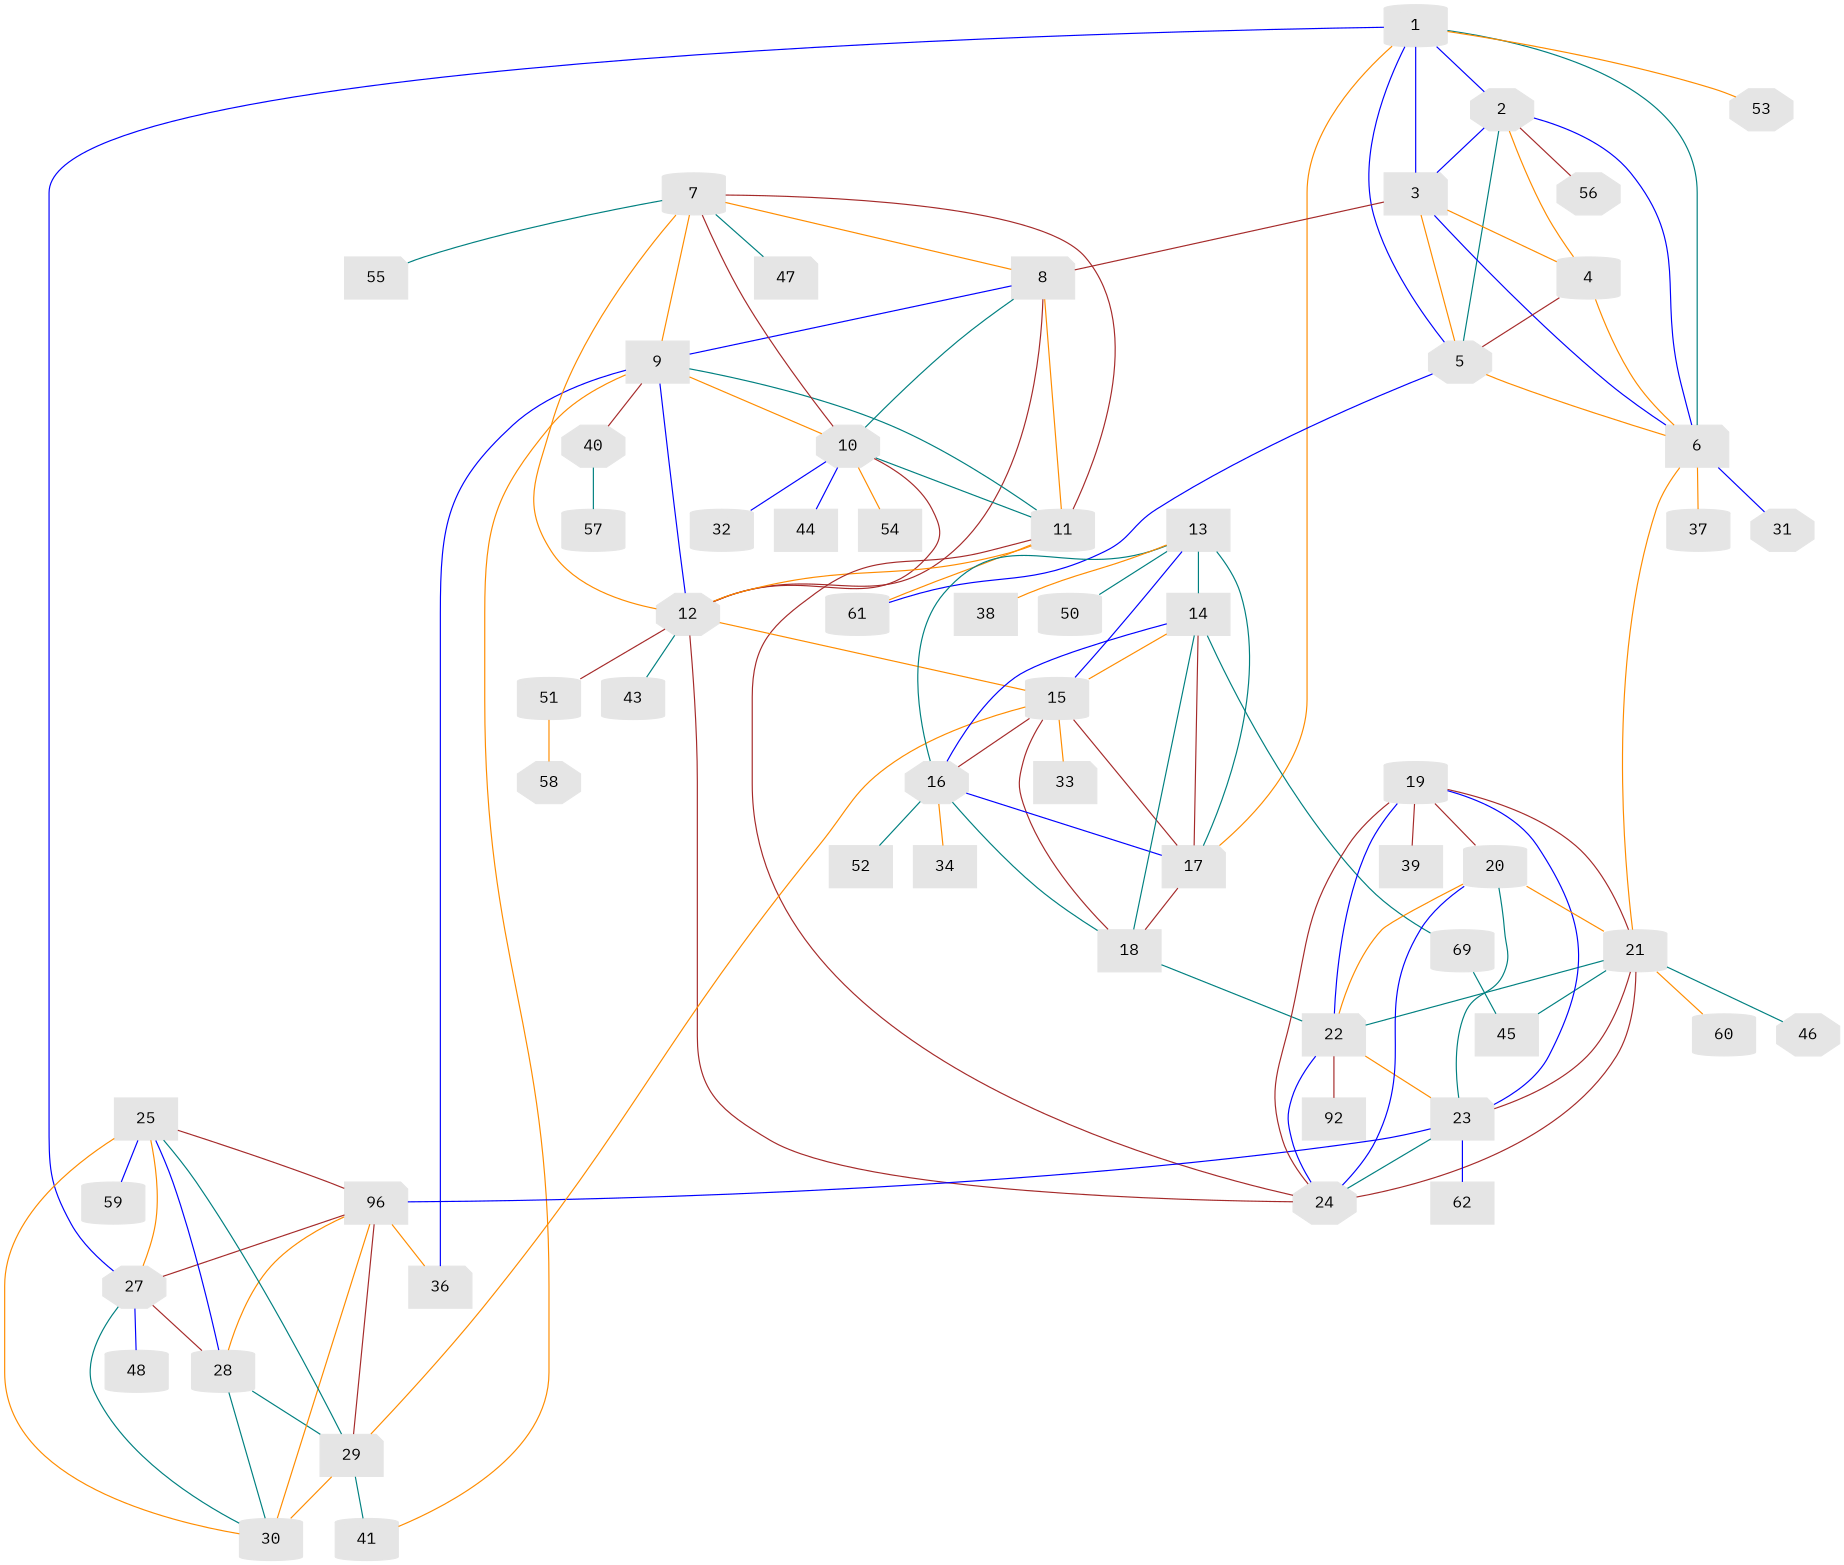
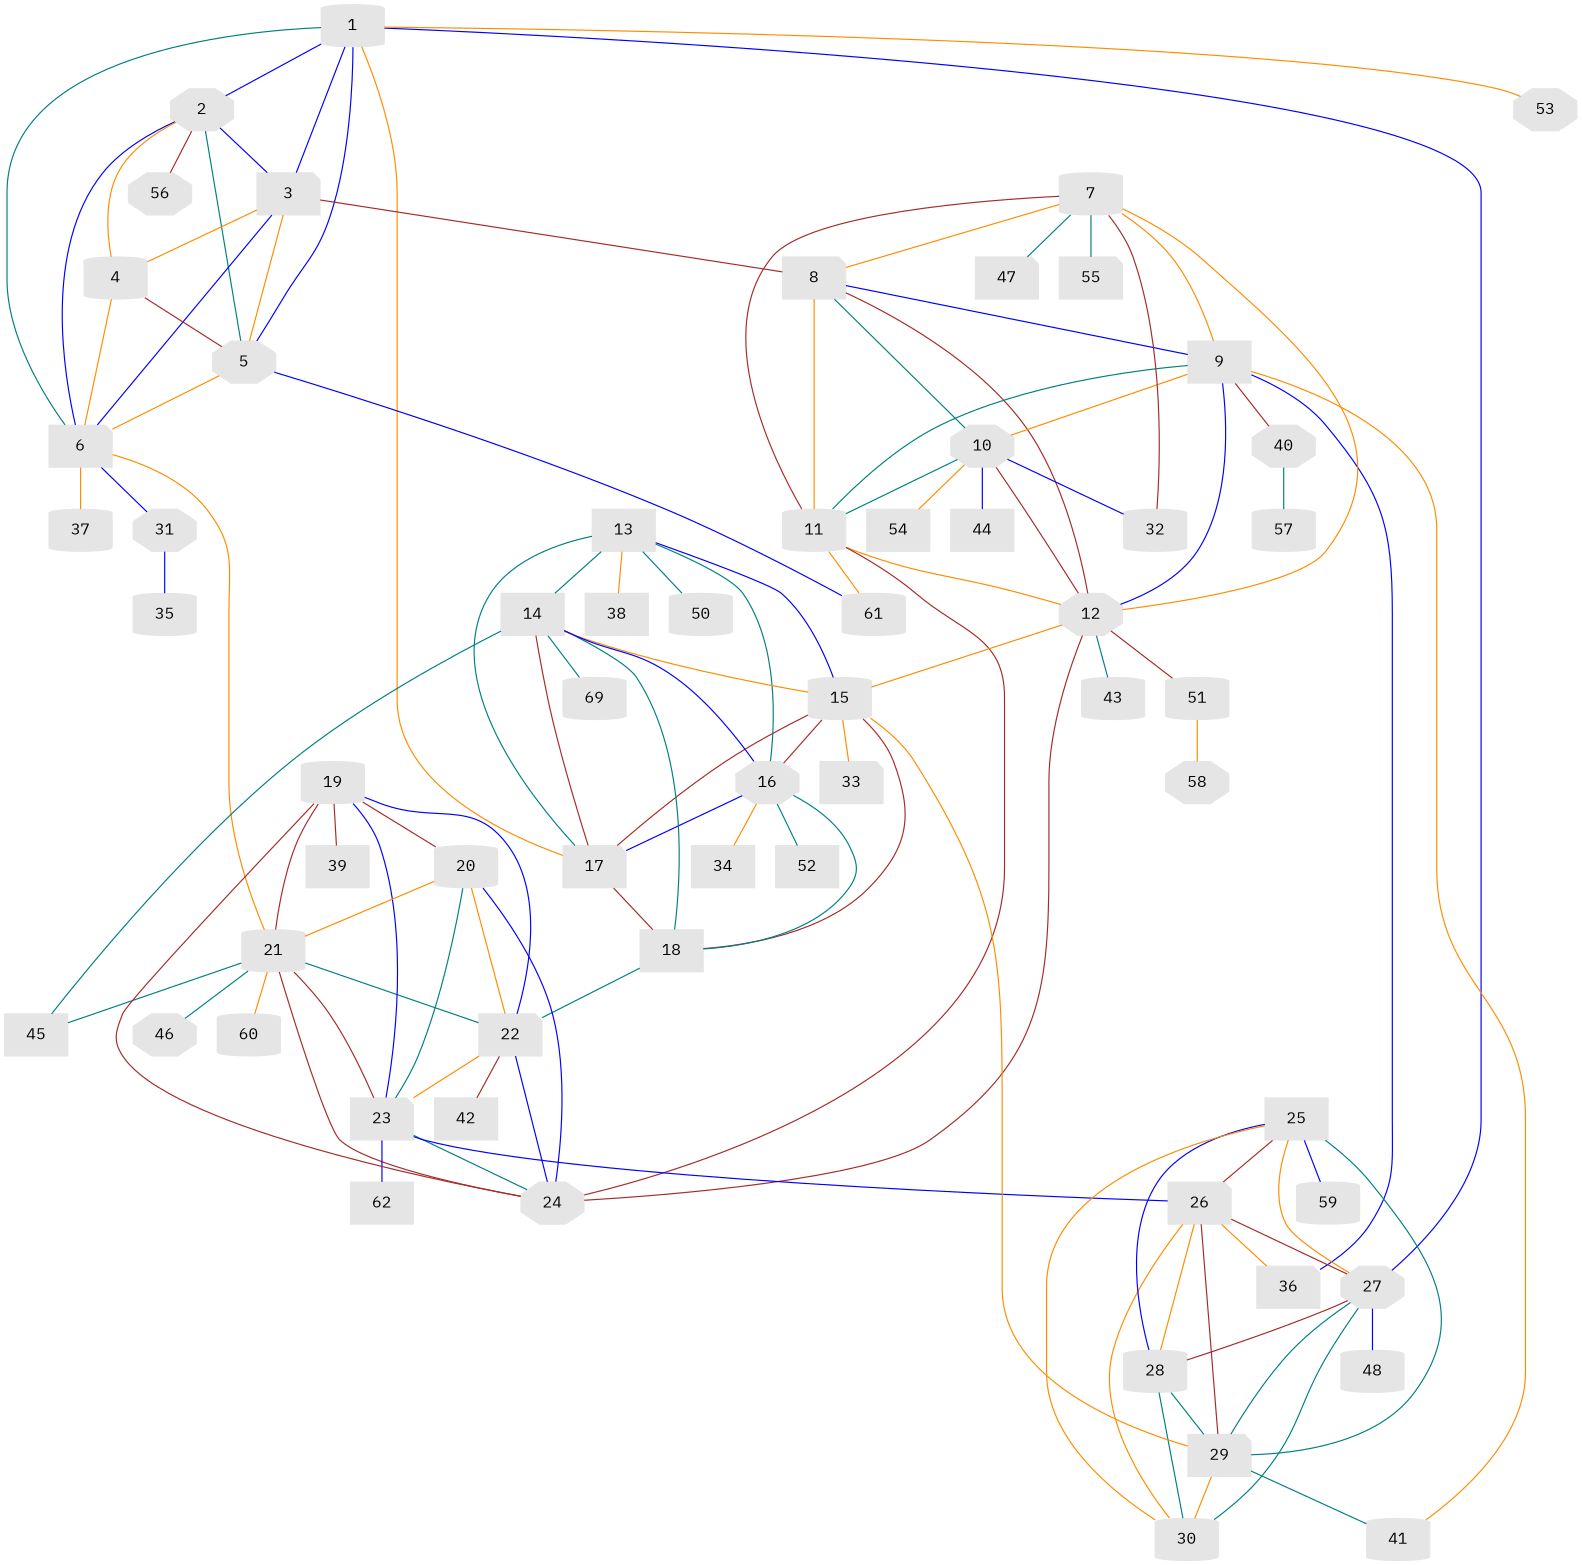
edge "7" -- "10": now "7" -- "32"
node "35": added
edge "69" -- "45": now "14" -- "45"
node "92": label "92" -> "42"
node "96": label "96" -> "26"
edge "27" -- "29": added
